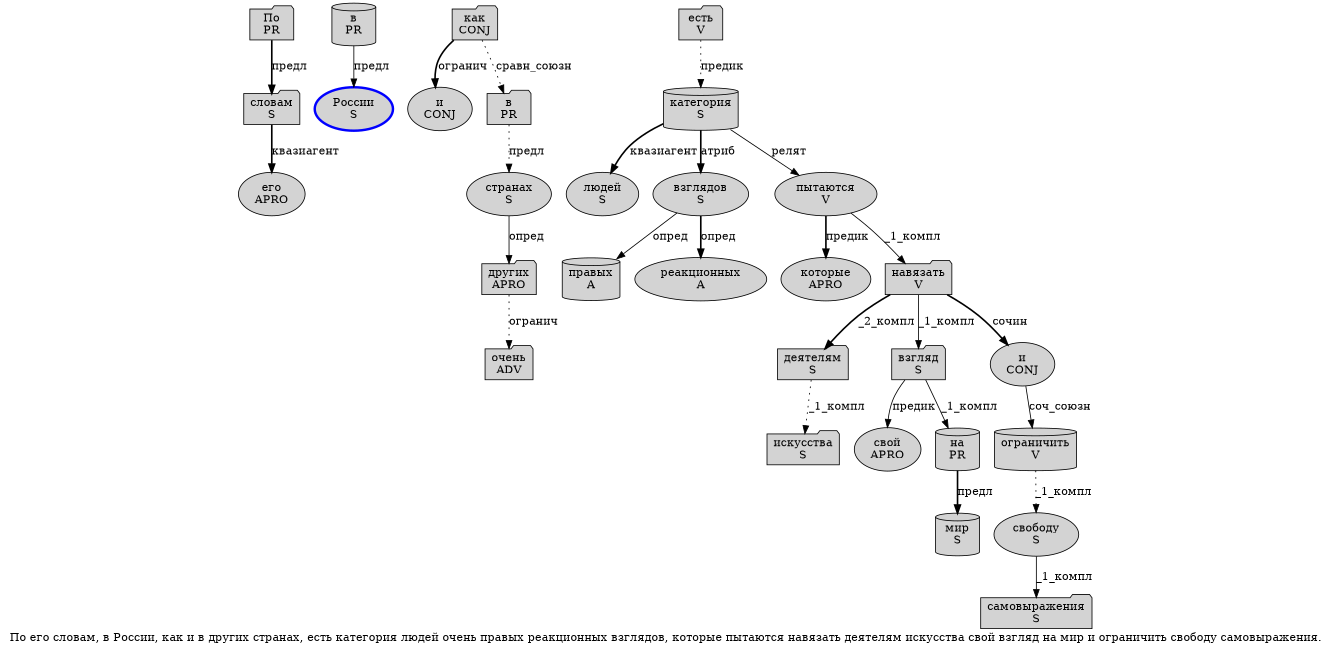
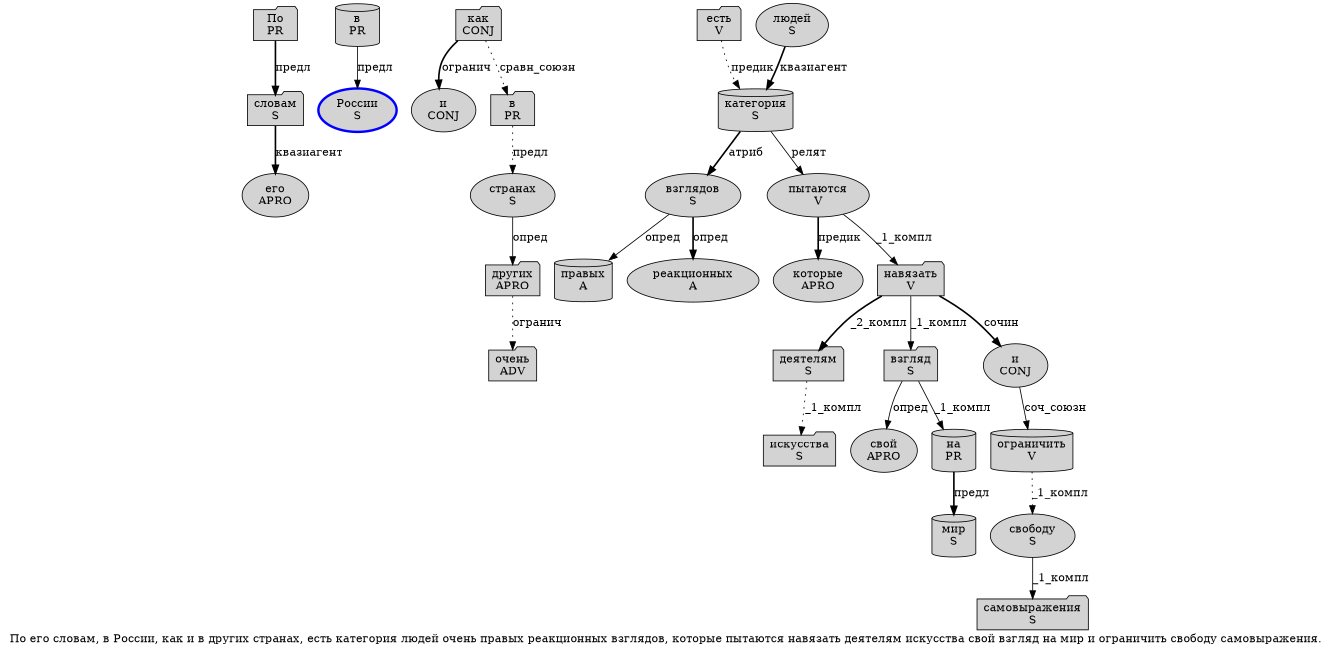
edge "категория S" -> "людей S": reversed
edge "взгляд S" -> "свой APRO": label "предик" -> "опред"
